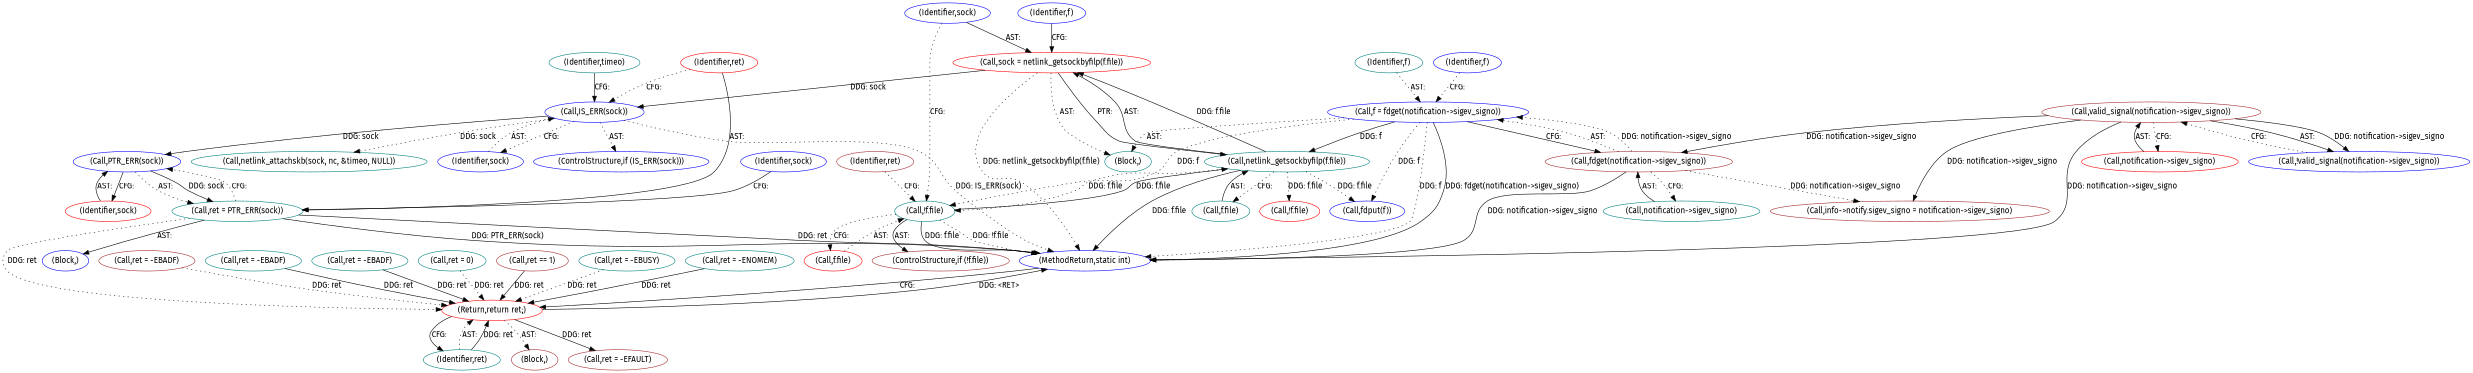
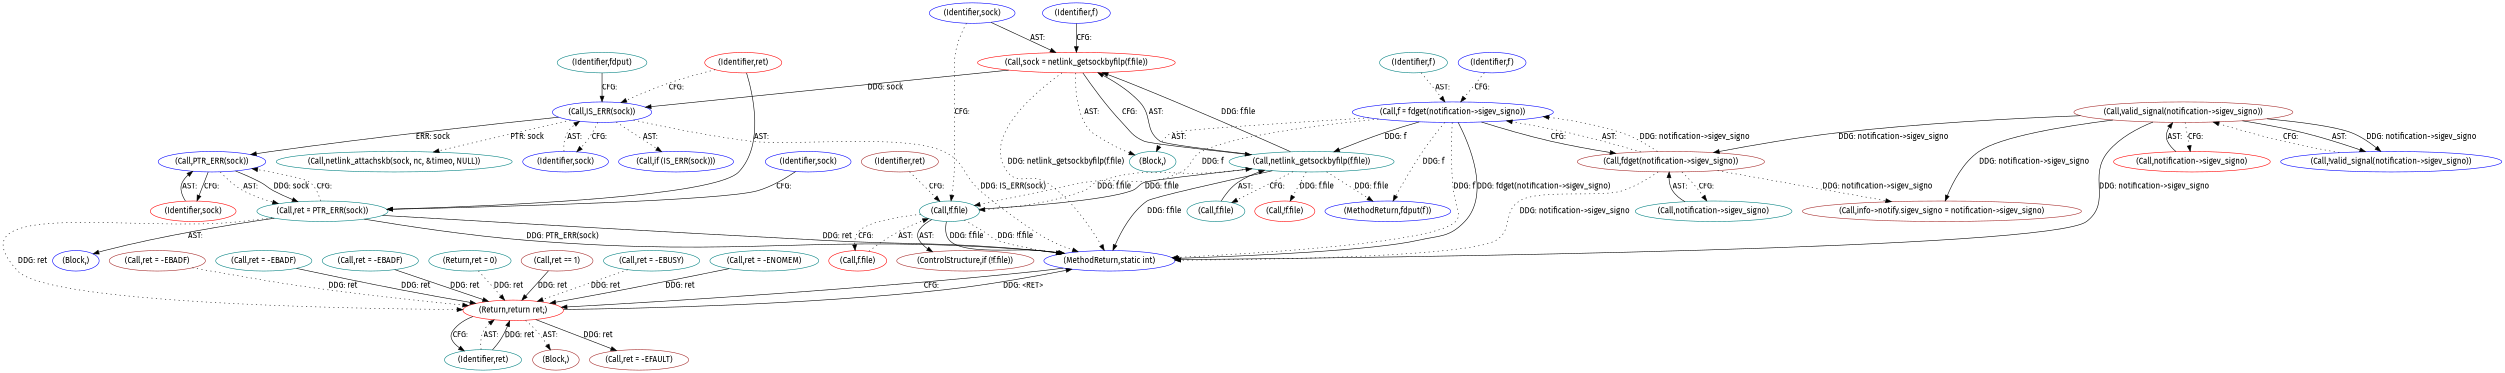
node "(Identifier,timeo)": label "(Identifier,timeo)" -> "(Identifier,fdput)"
edge "(Call,sock = netlink_getsockbyfilp(f.file))" -> "(Call,netlink_getsockbyfilp(f.file))": label "PTR: " -> "CFG: "
edge "(Call,IS_ERR(sock))" -> "(Call,PTR_ERR(sock))": label "DDG: sock" -> "ERR: sock"
edge "(Call,IS_ERR(sock))" -> "(Call,netlink_attachskb(sock, nc, &timeo, NULL))": label "DDG: sock" -> "PTR: sock"
node "(ControlStructure,if (IS_ERR(sock)))": label "(ControlStructure,if (IS_ERR(sock)))" -> "(Call,if (IS_ERR(sock)))"
node "(Call,fdput(f))": label "(Call,fdput(f))" -> "(MethodReturn,fdput(f))"
edge "(Call,fdget(notification->sigev_signo))" -> "(MethodReturn,static int)": style solid -> dotted
node "(Call,ret = 0)": label "(Call,ret = 0)" -> "(Return,ret = 0)"
